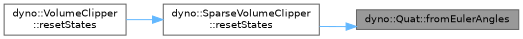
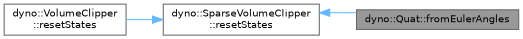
edge "dyno::SparseVolumeClipper ::resetStates" -> "dyno::Quat::fromEulerAngles": reversed
